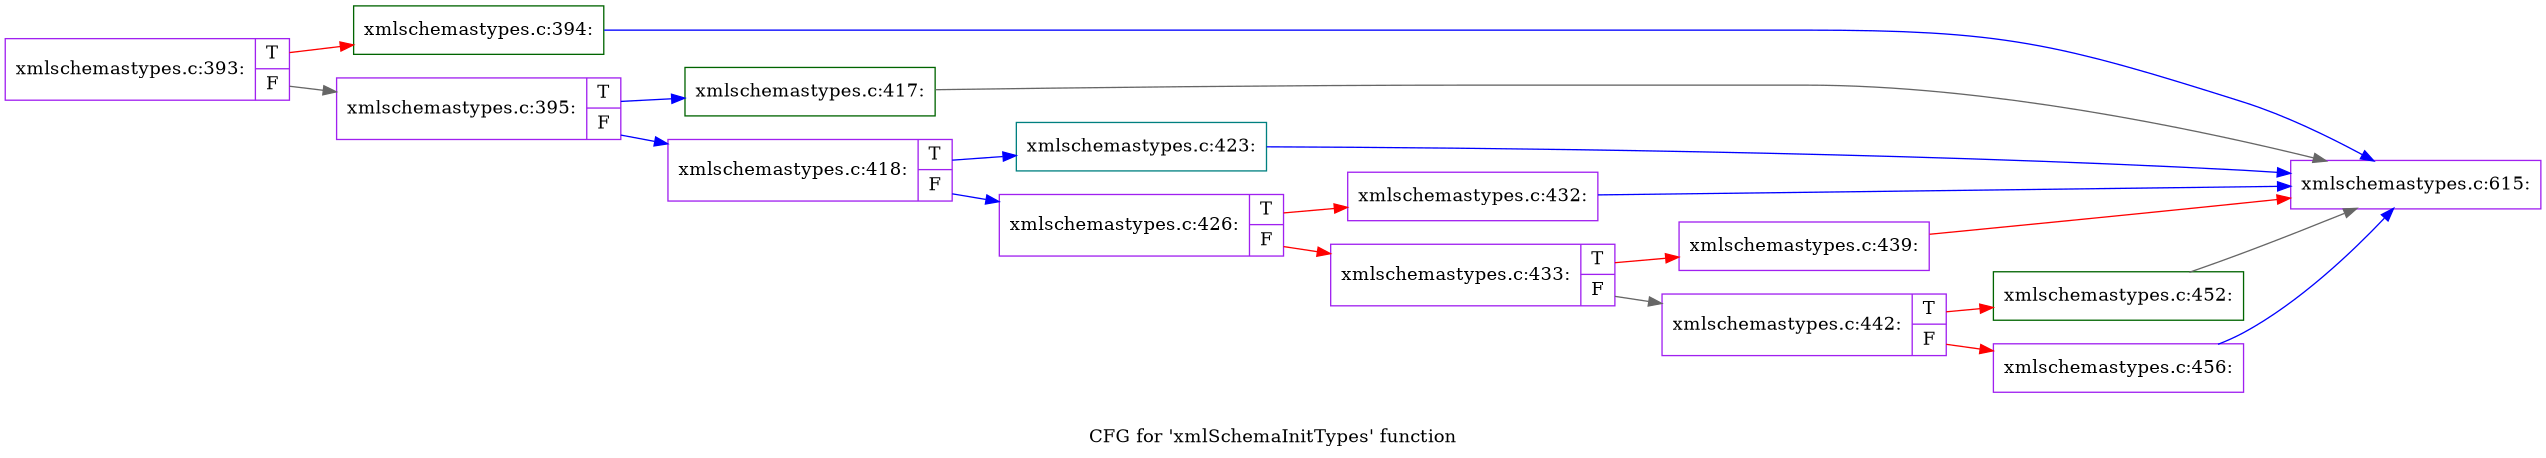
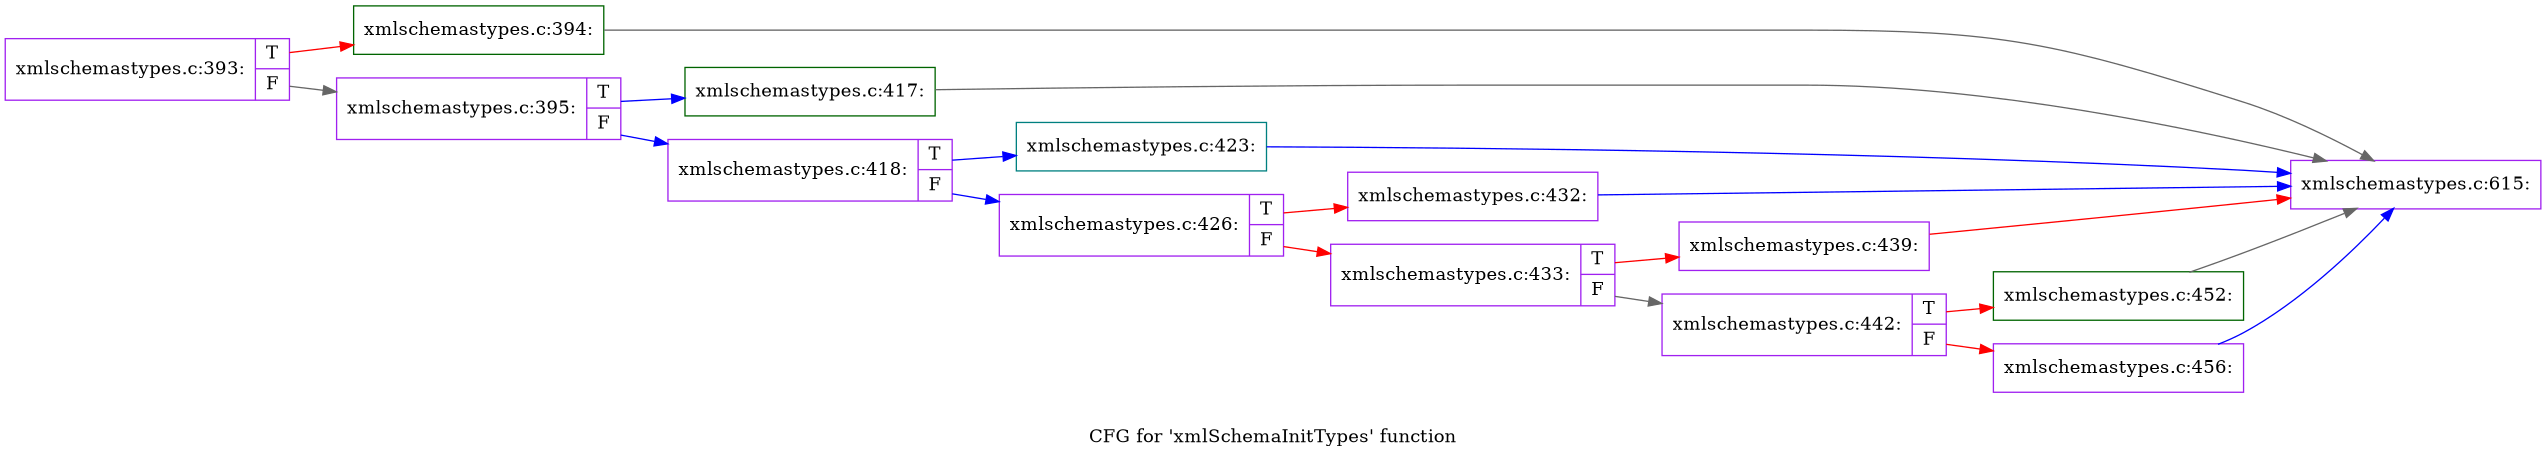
edge "xmlschemastypes.c:394:" -> "xmlschemastypes.c:615:": color blue -> gray40
